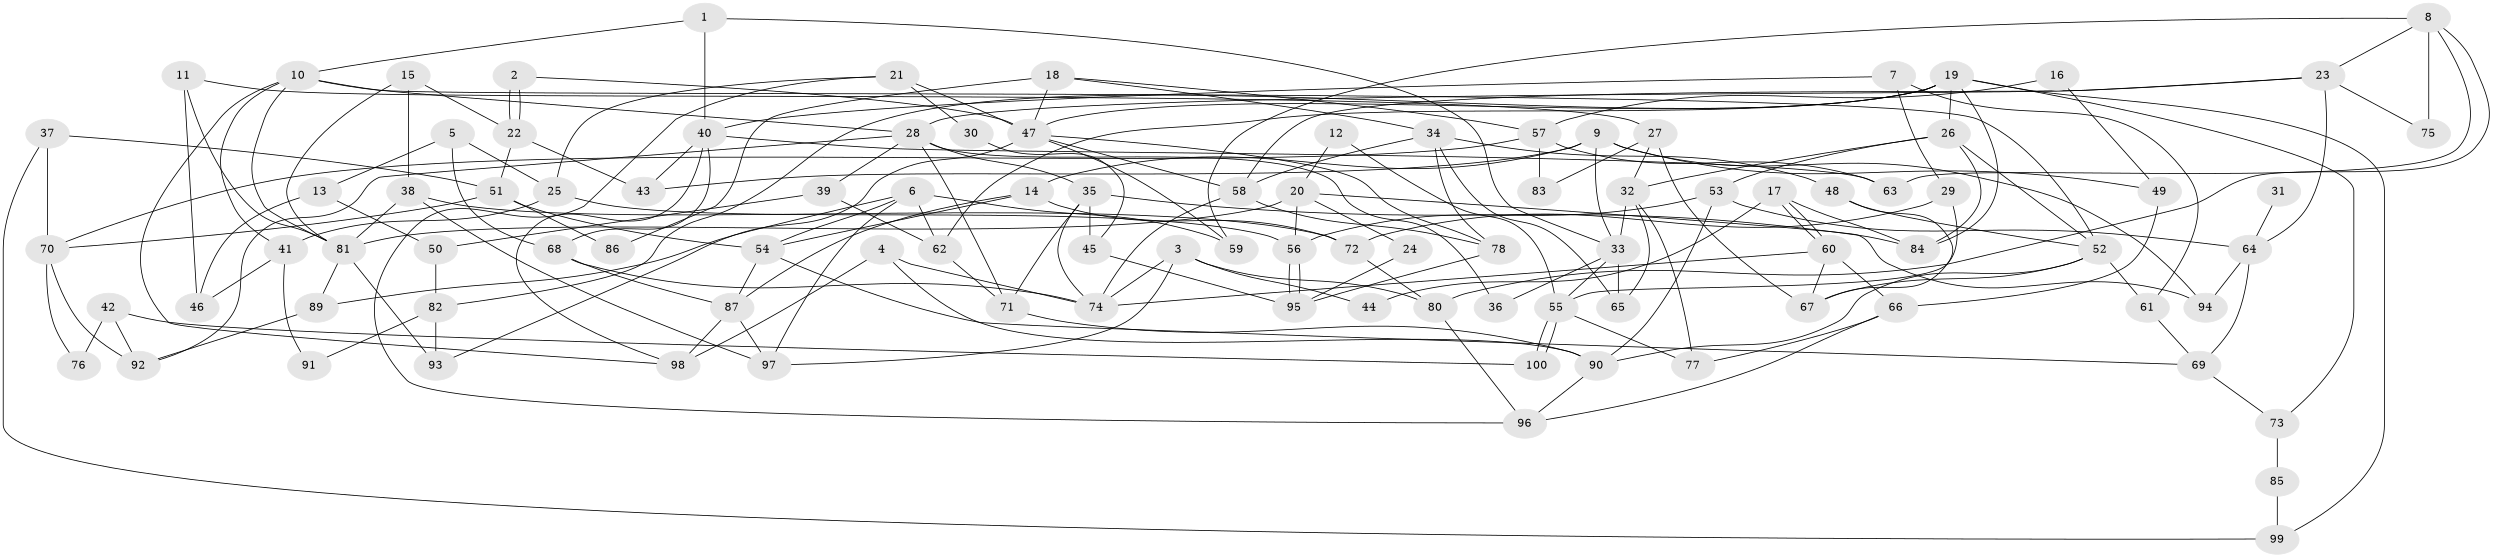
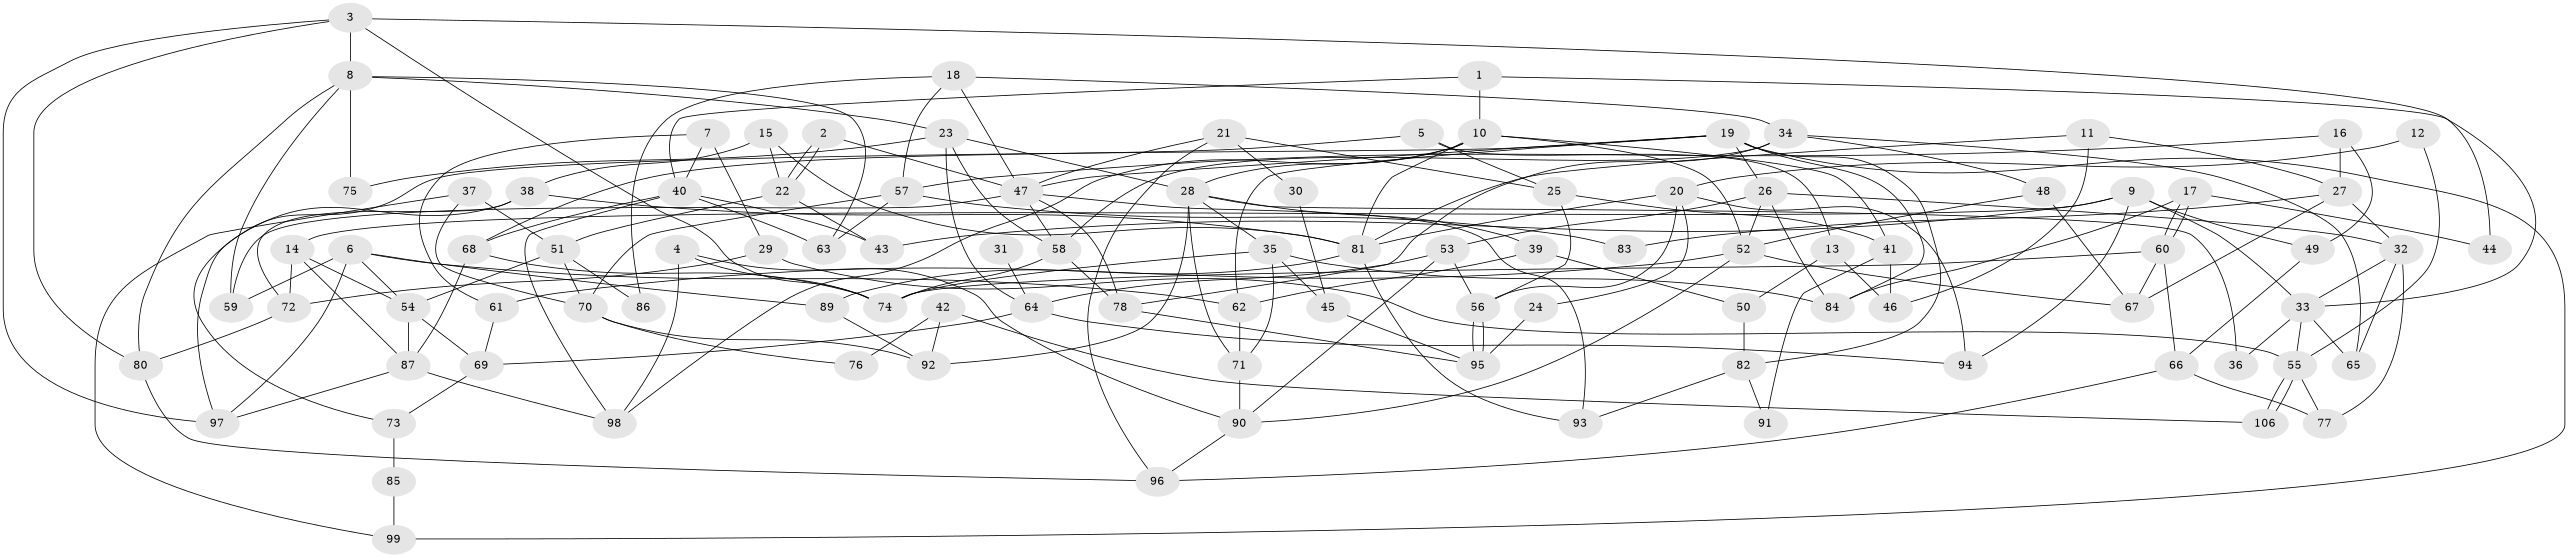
edge "3" -- "8": added
edge "16" -- "27": added
node "100": label "100" -> "106"
